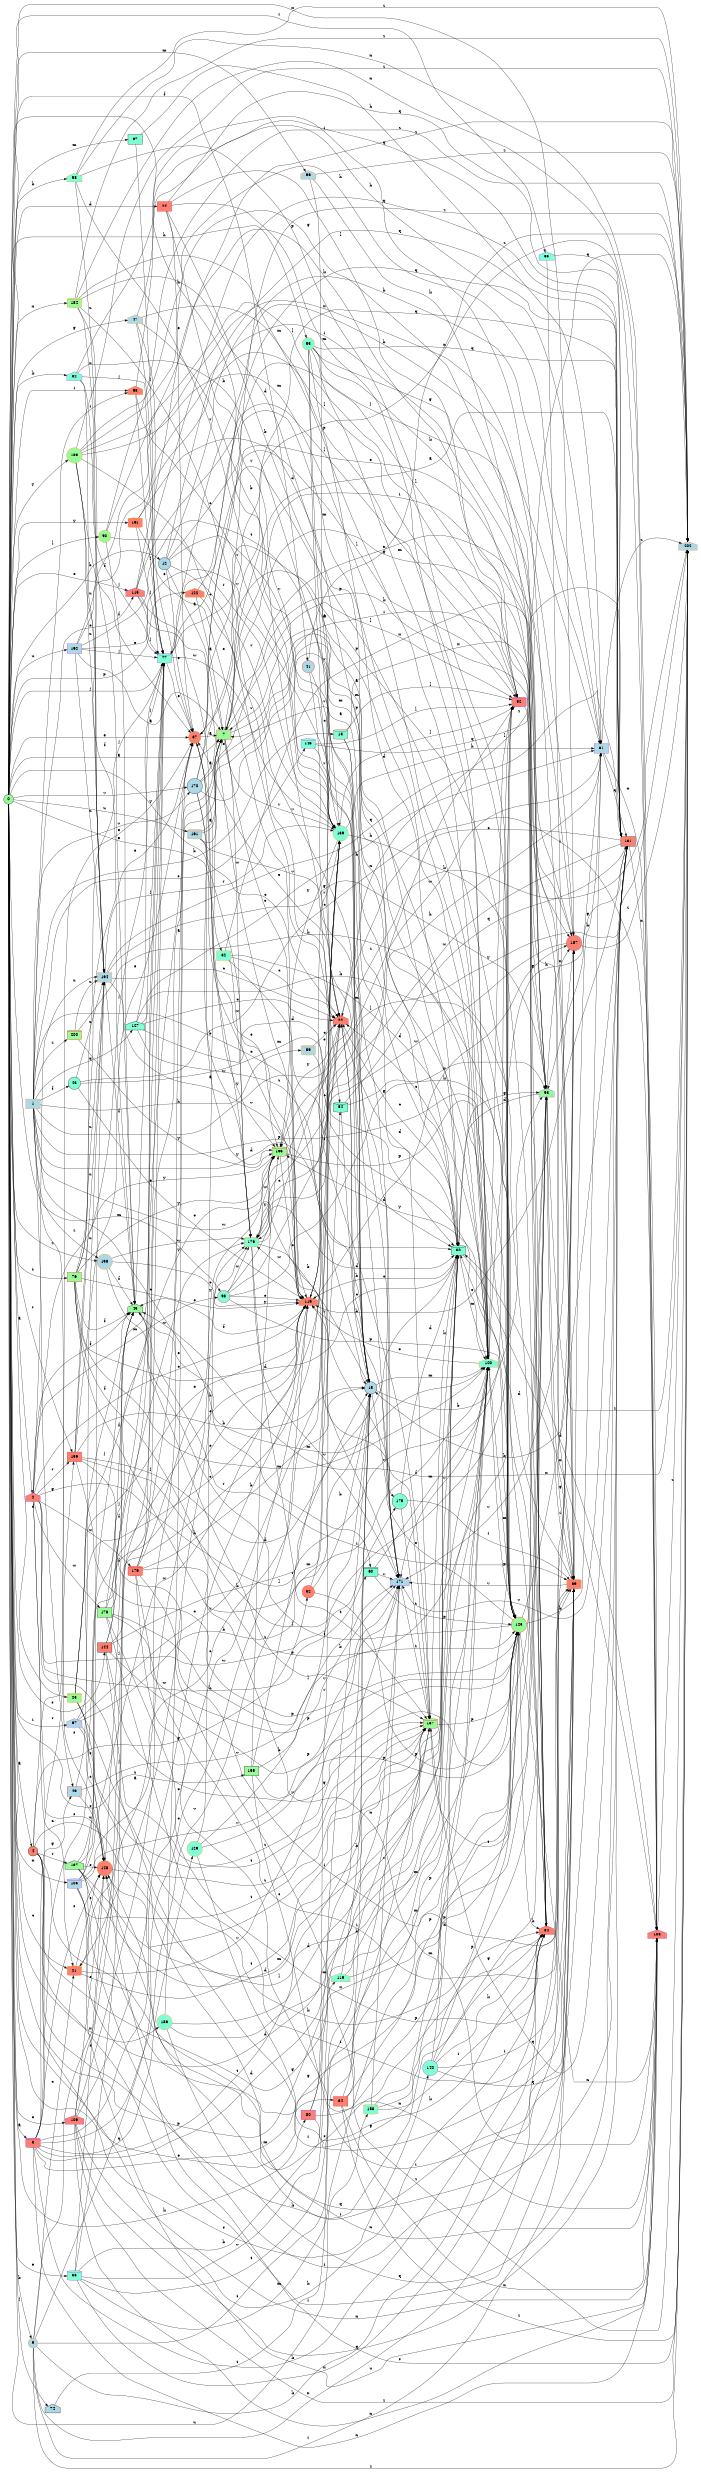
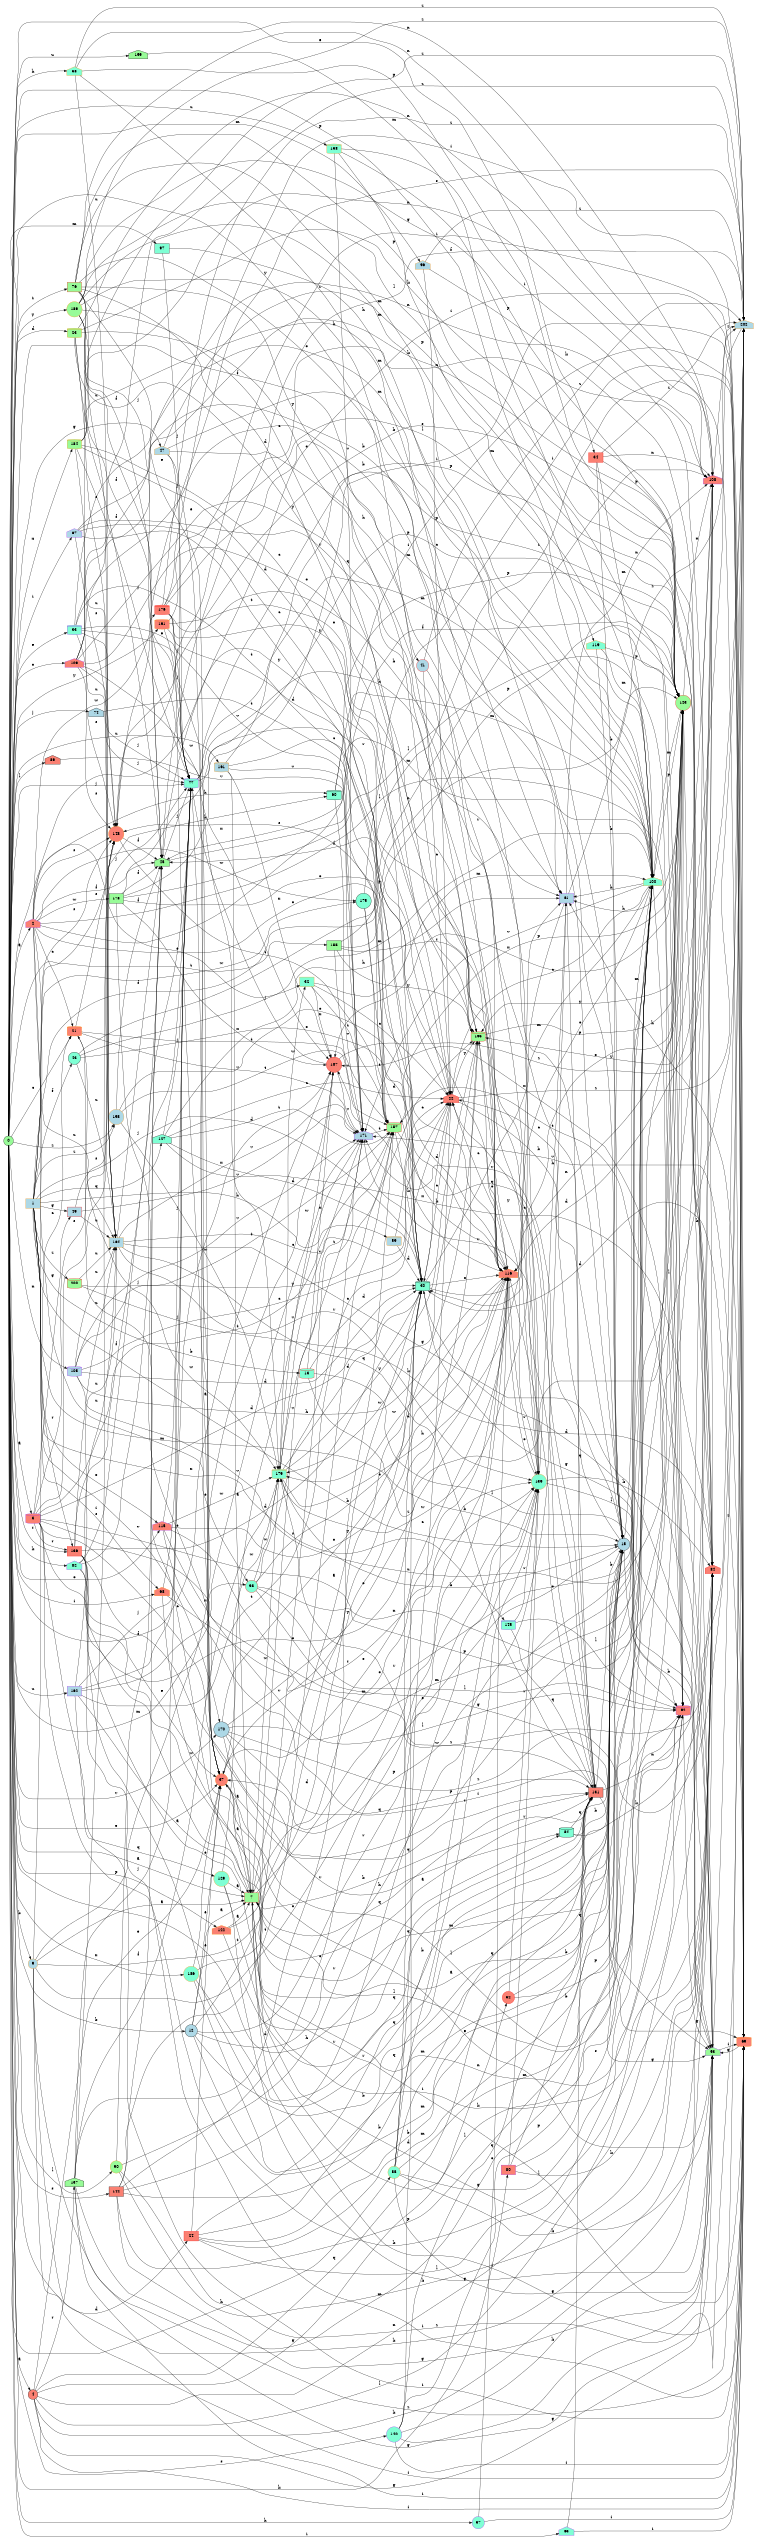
node "159": added
node "89": added
edge "32" -> "179": reversed
edge "80" -> "123": label "p" -> "s"
node "57": added
